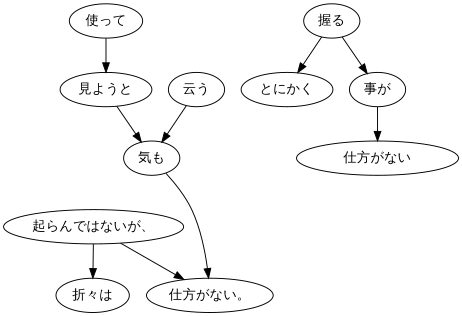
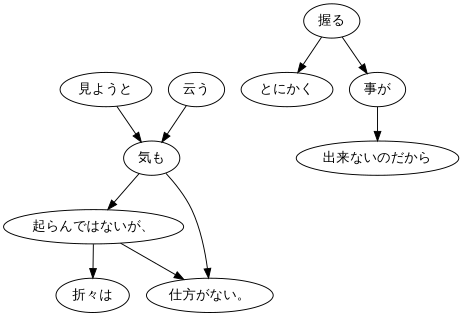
node "使って": removed
node "仕方がない": label "仕方がない" -> "出来ないのだから"
edge "気も" -> "起らんではないが、": added
